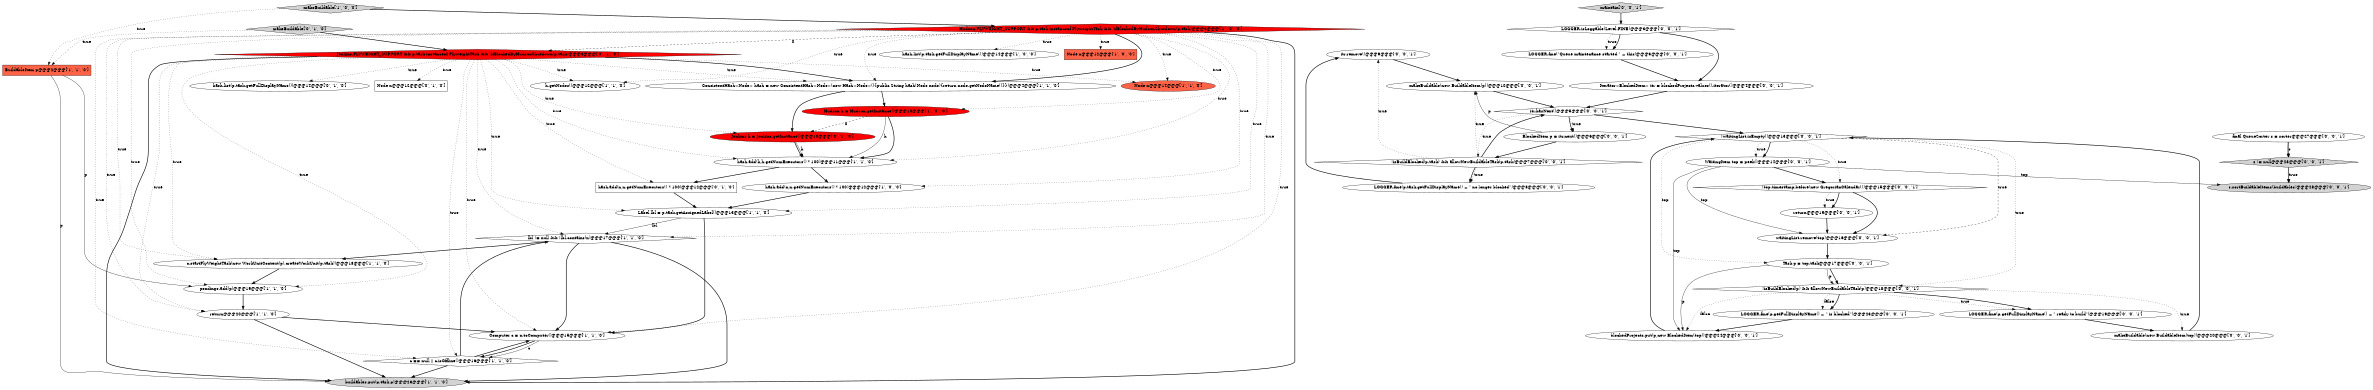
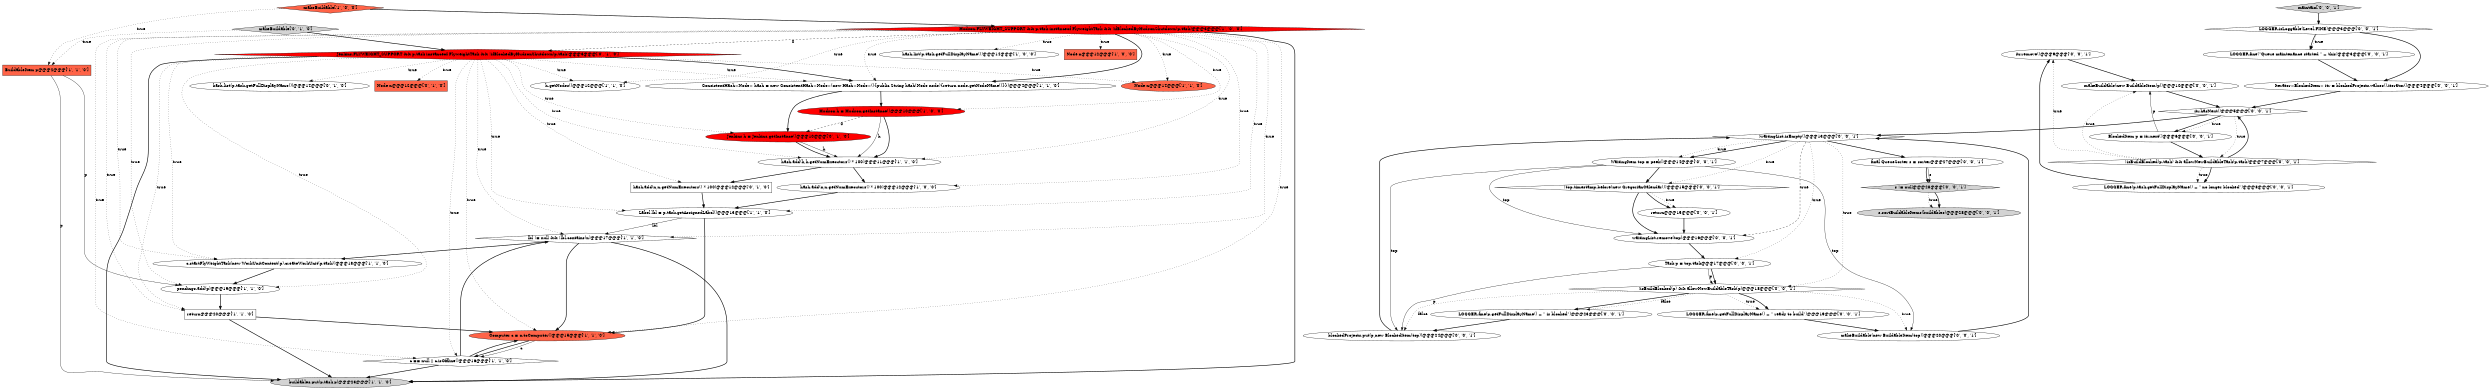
node "makeBuildable['1', '0', '0']": fillcolor lightgray -> tomato
node "Node n@@@12@@@['0', '1', '0']": fillcolor white -> tomato
edge "!waitingList.isEmpty()@@@13@@@['0', '0', '1']" -> "final QueueSorter s = sorter@@@27@@@['0', '0', '1']": added
edge "WaitingItem top = peek()@@@14@@@['0', '0', '1']" -> "s.sortBuildableItems(buildables)@@@28@@@['0', '0', '1']": now "WaitingItem top = peek()@@@14@@@['0', '0', '1']" -> "makeBuildable(new BuildableItem(top))@@@20@@@['0', '0', '1']"
edge "!waitingList.isEmpty()@@@13@@@['0', '0', '1']" -> "Task p = top.task@@@17@@@['0', '0', '1']": label "top" -> "true"
node "return@@@20@@@['1', '1', '0']": shape ellipse -> box
node "Computer c = n.toComputer()@@@15@@@['1', '1', '0']": fillcolor white -> tomato
